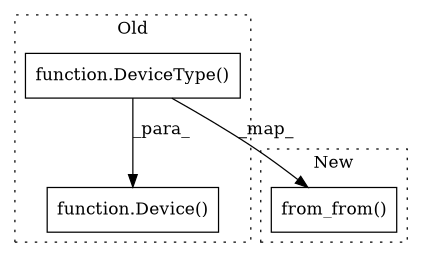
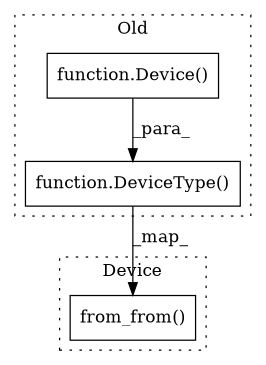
edge "function.DeviceType()" -> "function.Device()": reversed
cluster "New": label "New" -> "Device"
